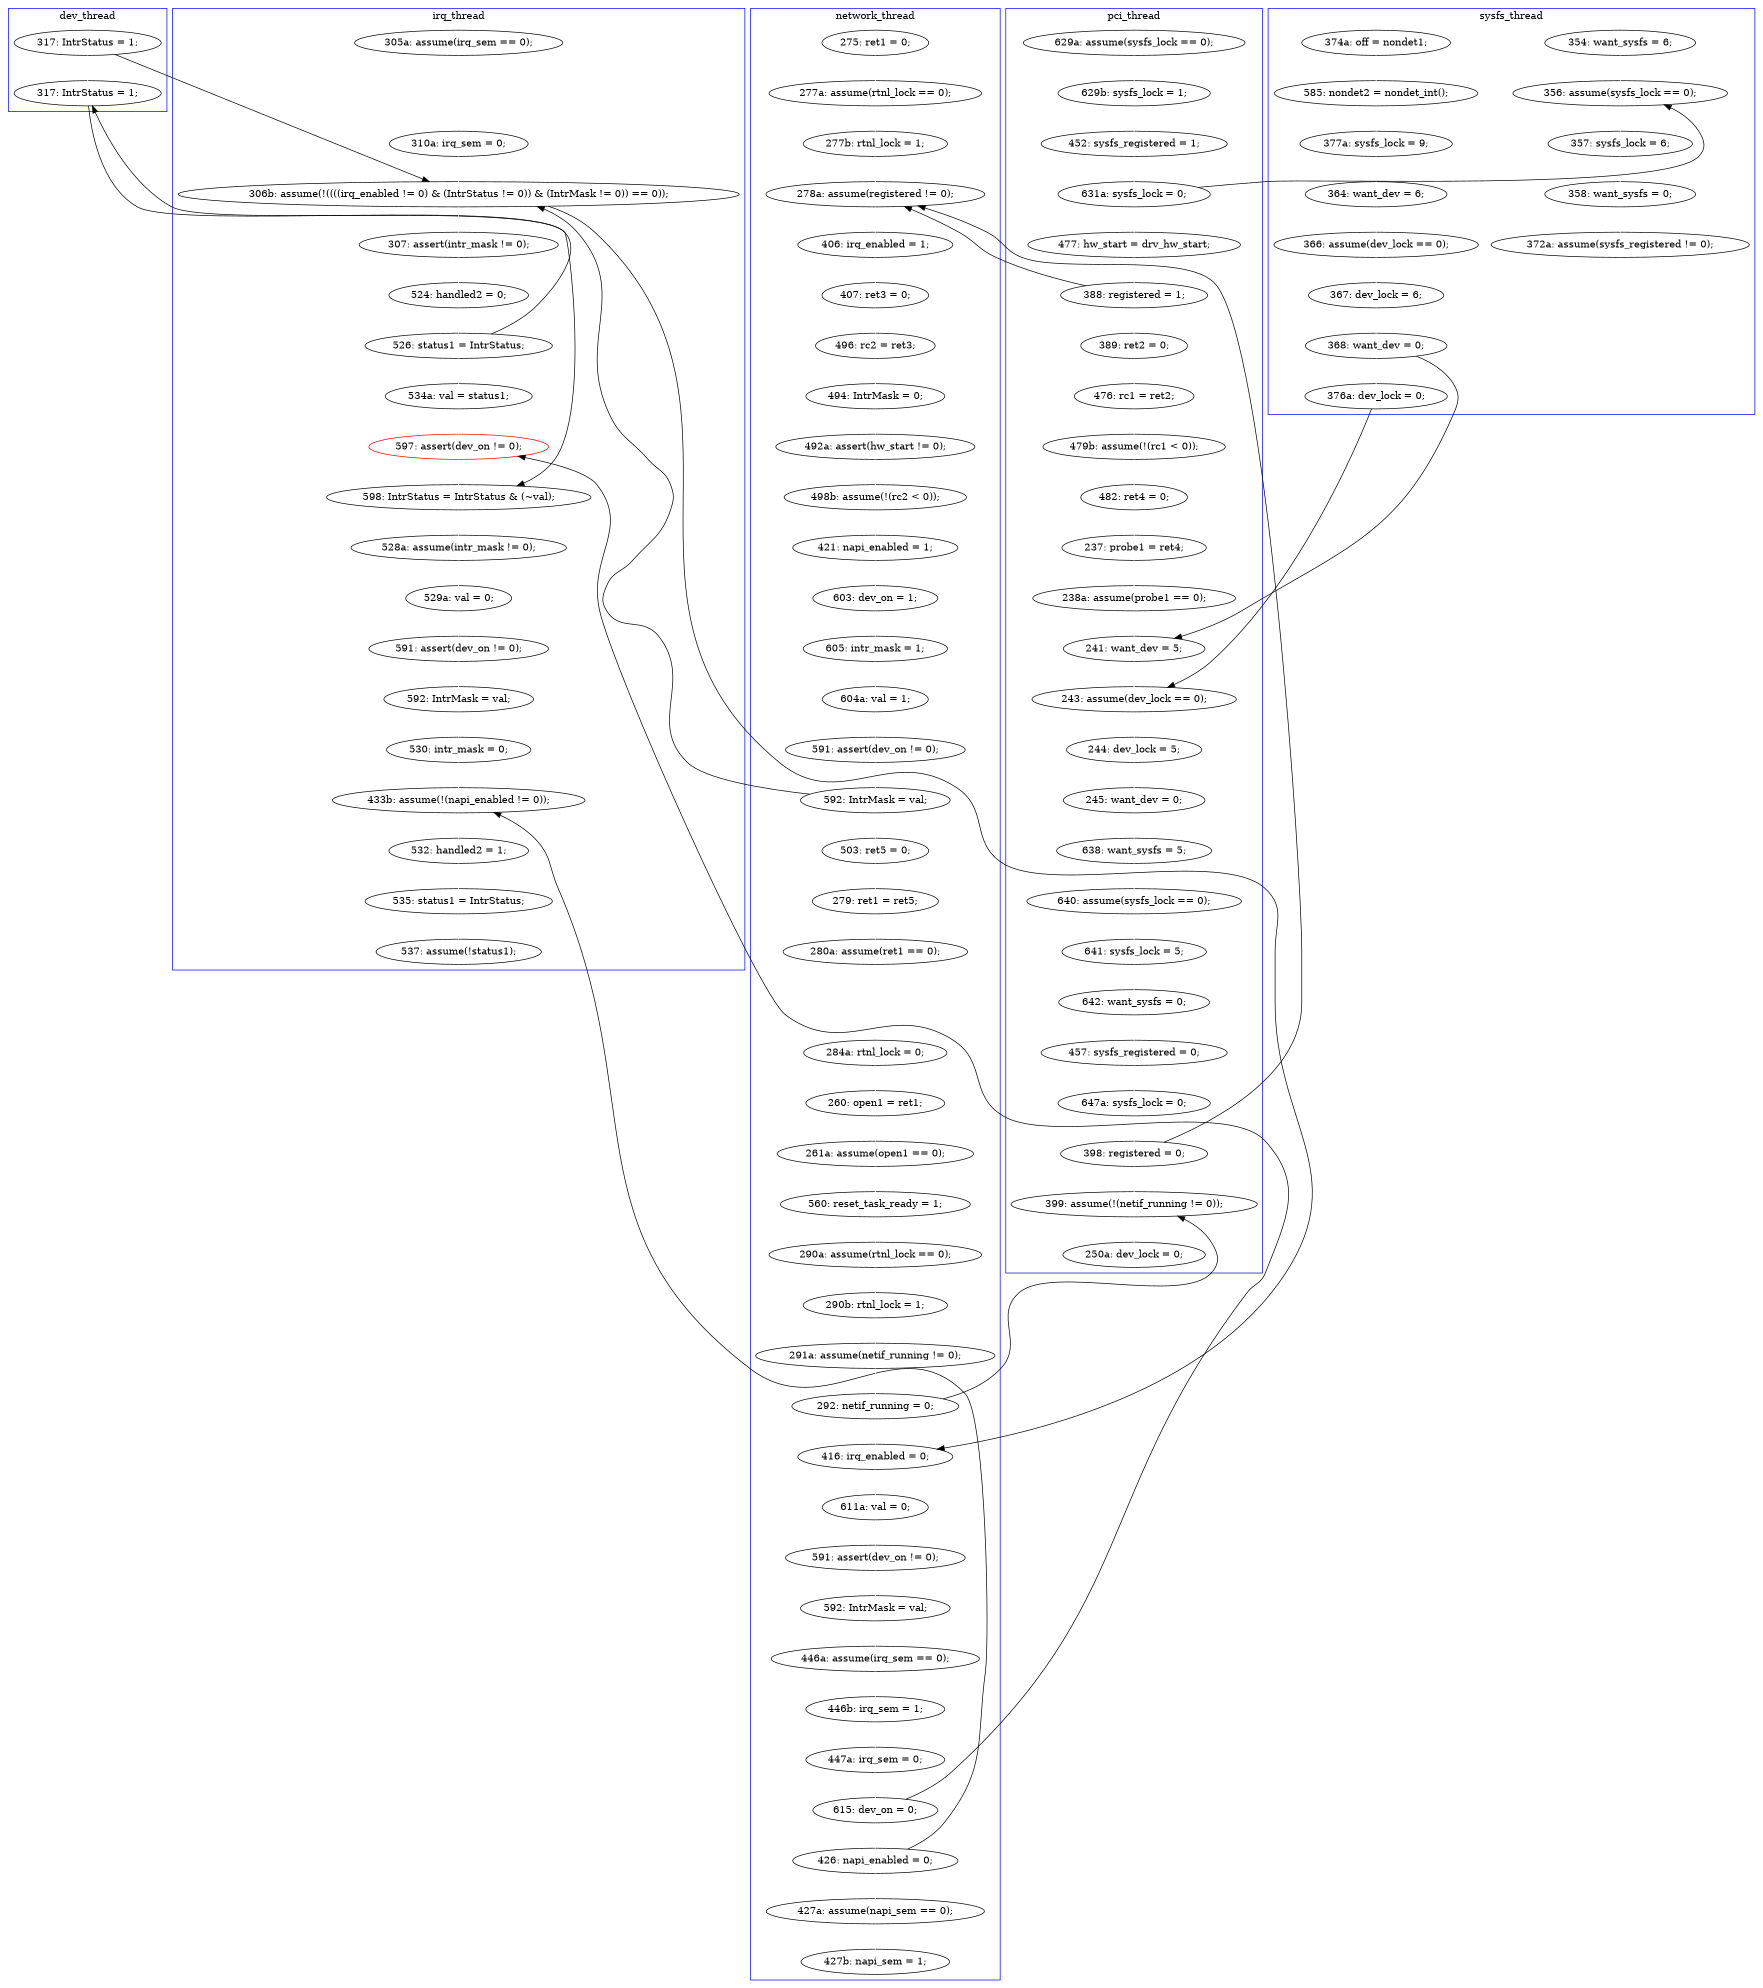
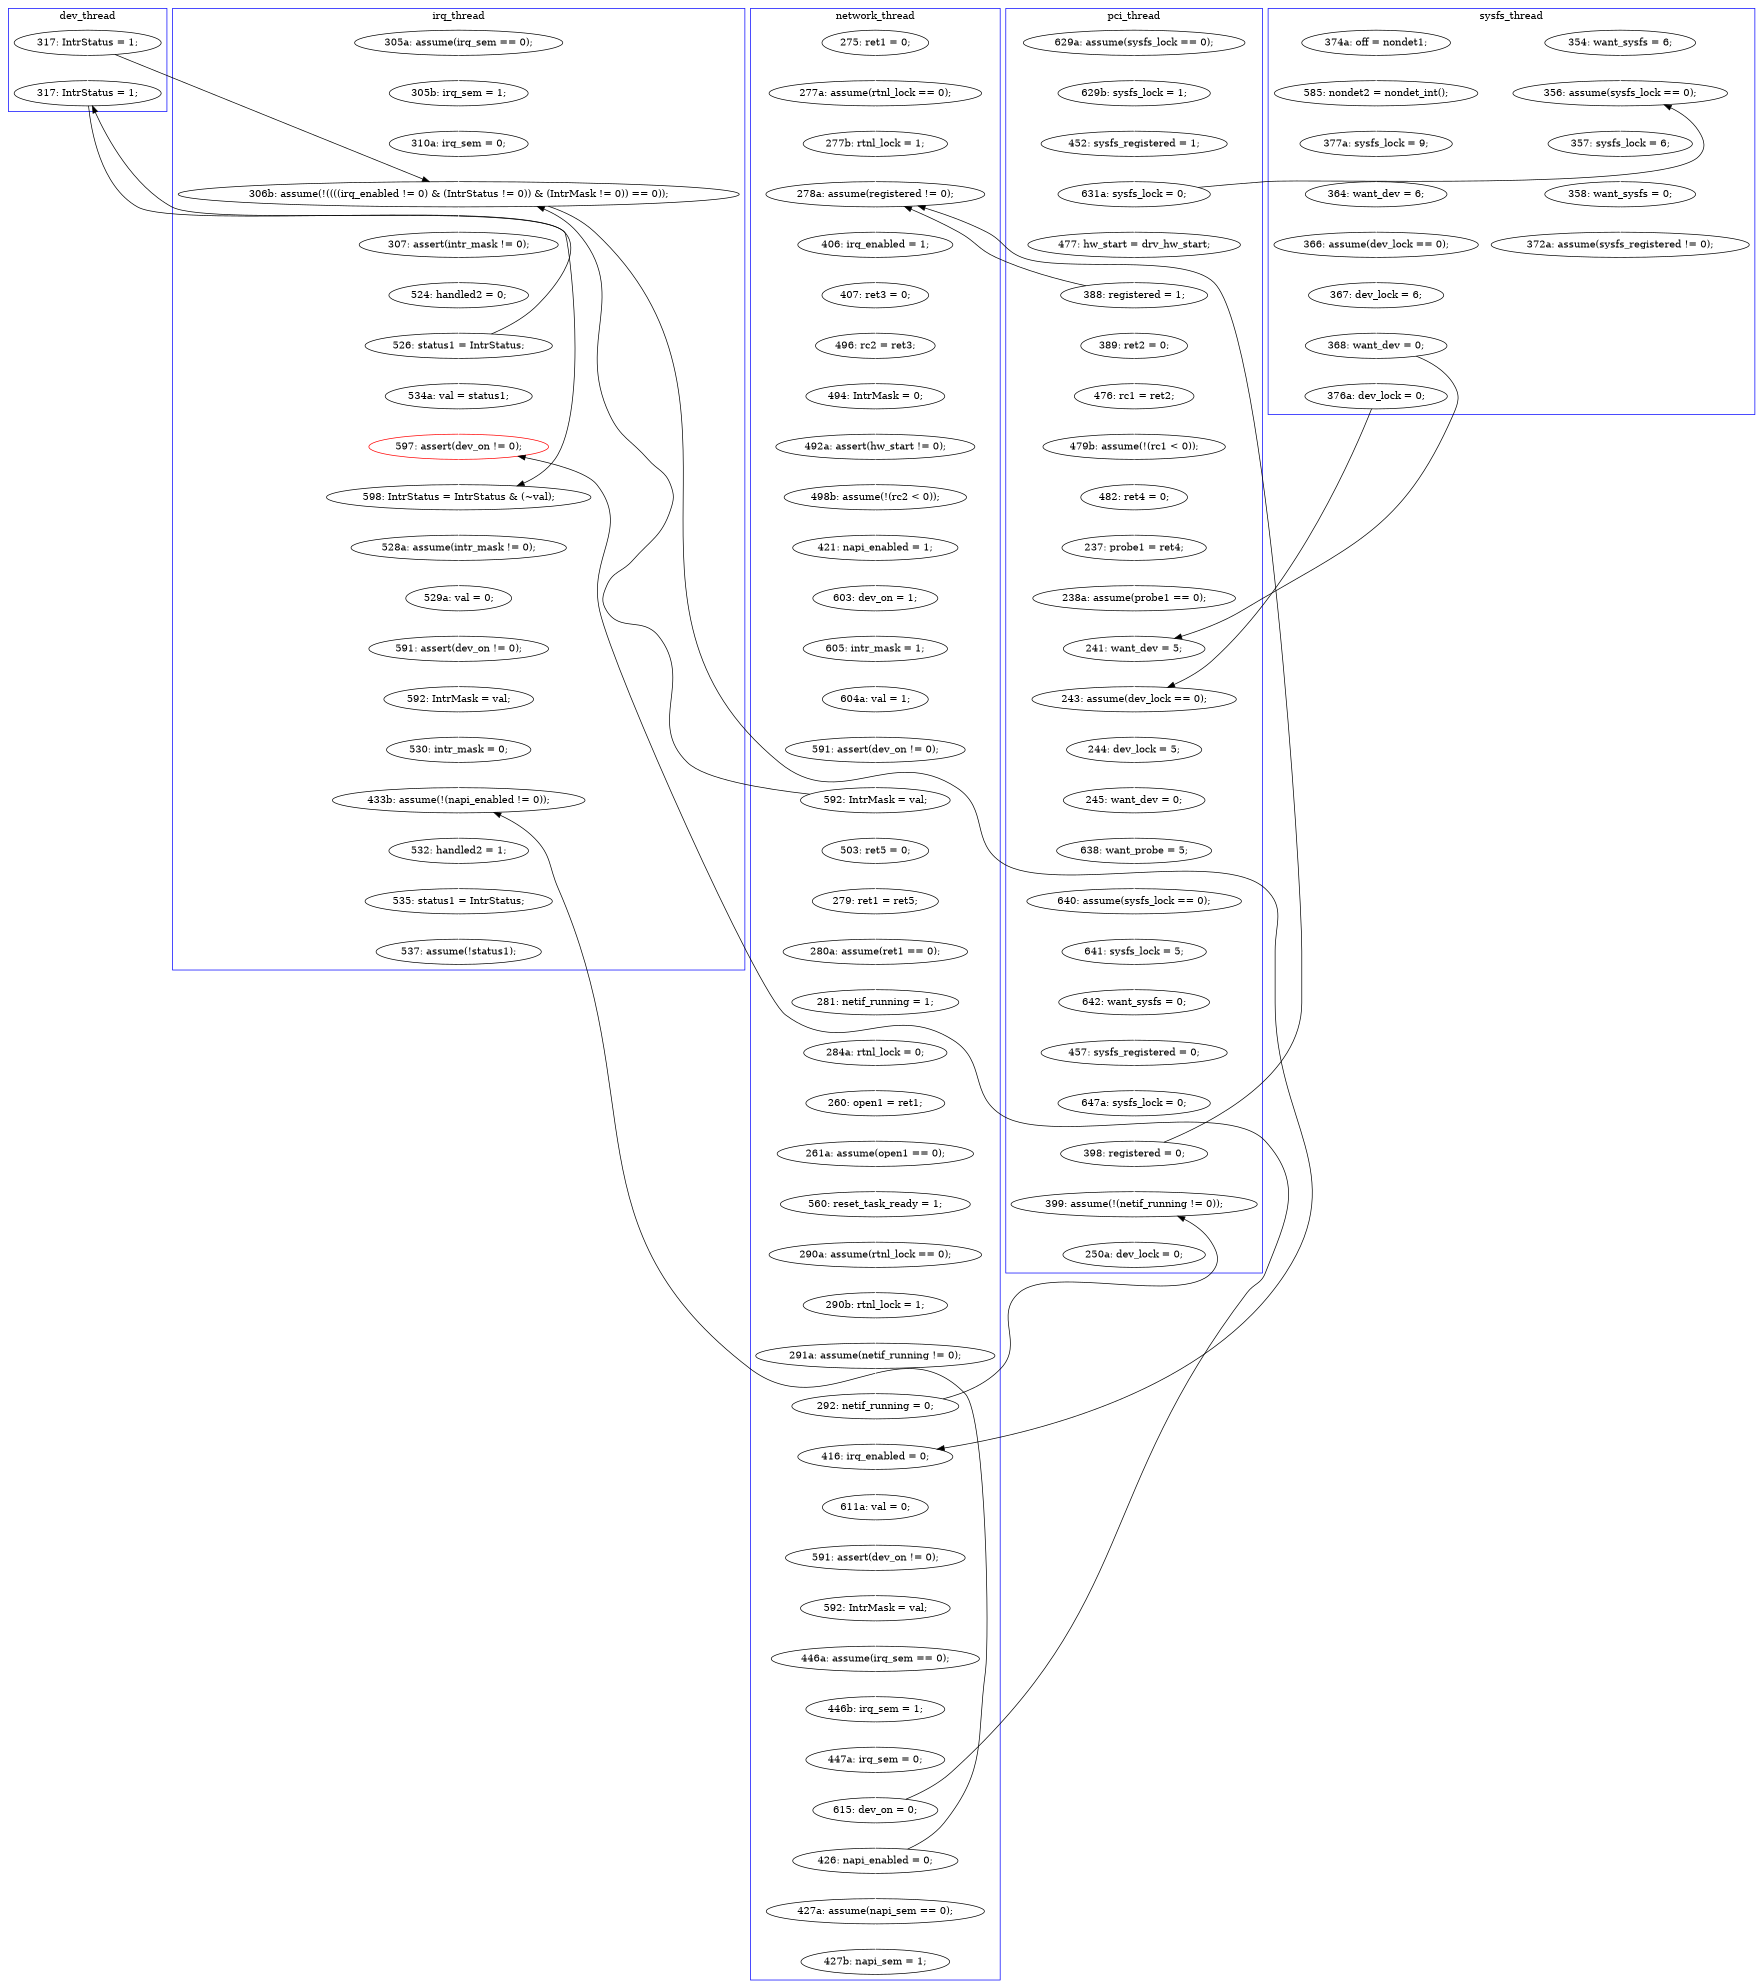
node "305b: irq_sem = 1;": added
node "638: want_sysfs = 5;": label "638: want_sysfs = 5;" -> "638: want_probe = 5;"
node "281: netif_running = 1;": added
